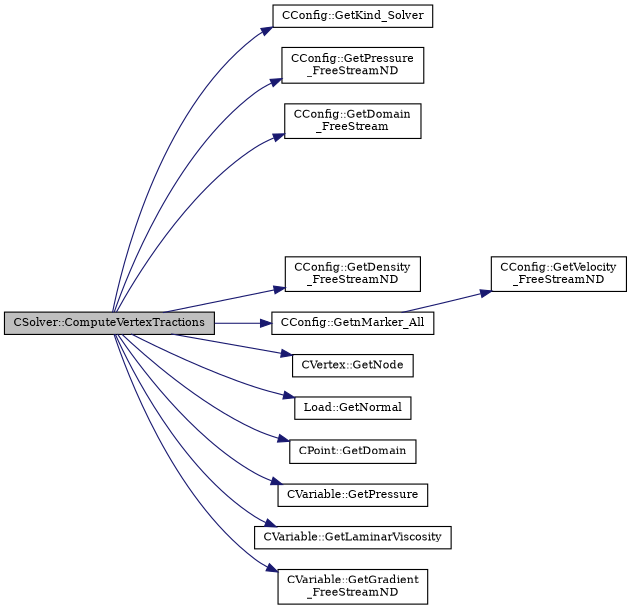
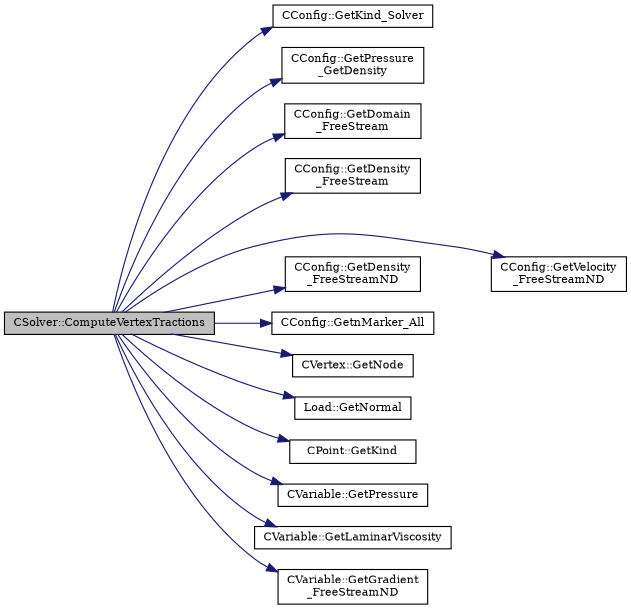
node "CConfig::GetPressure _FreeStreamND": label "CConfig::GetPressure _FreeStreamND" -> "CConfig::GetPressure _GetDensity"
node "CConfig::GetDensity _FreeStream": added
edge "CConfig::GetnMarker_All" -> "CConfig::GetVelocity _FreeStreamND": now "CSolver::ComputeVertexTractions" -> "CConfig::GetVelocity _FreeStreamND"
node "CPoint::GetDomain": label "CPoint::GetDomain" -> "CPoint::GetKind"
